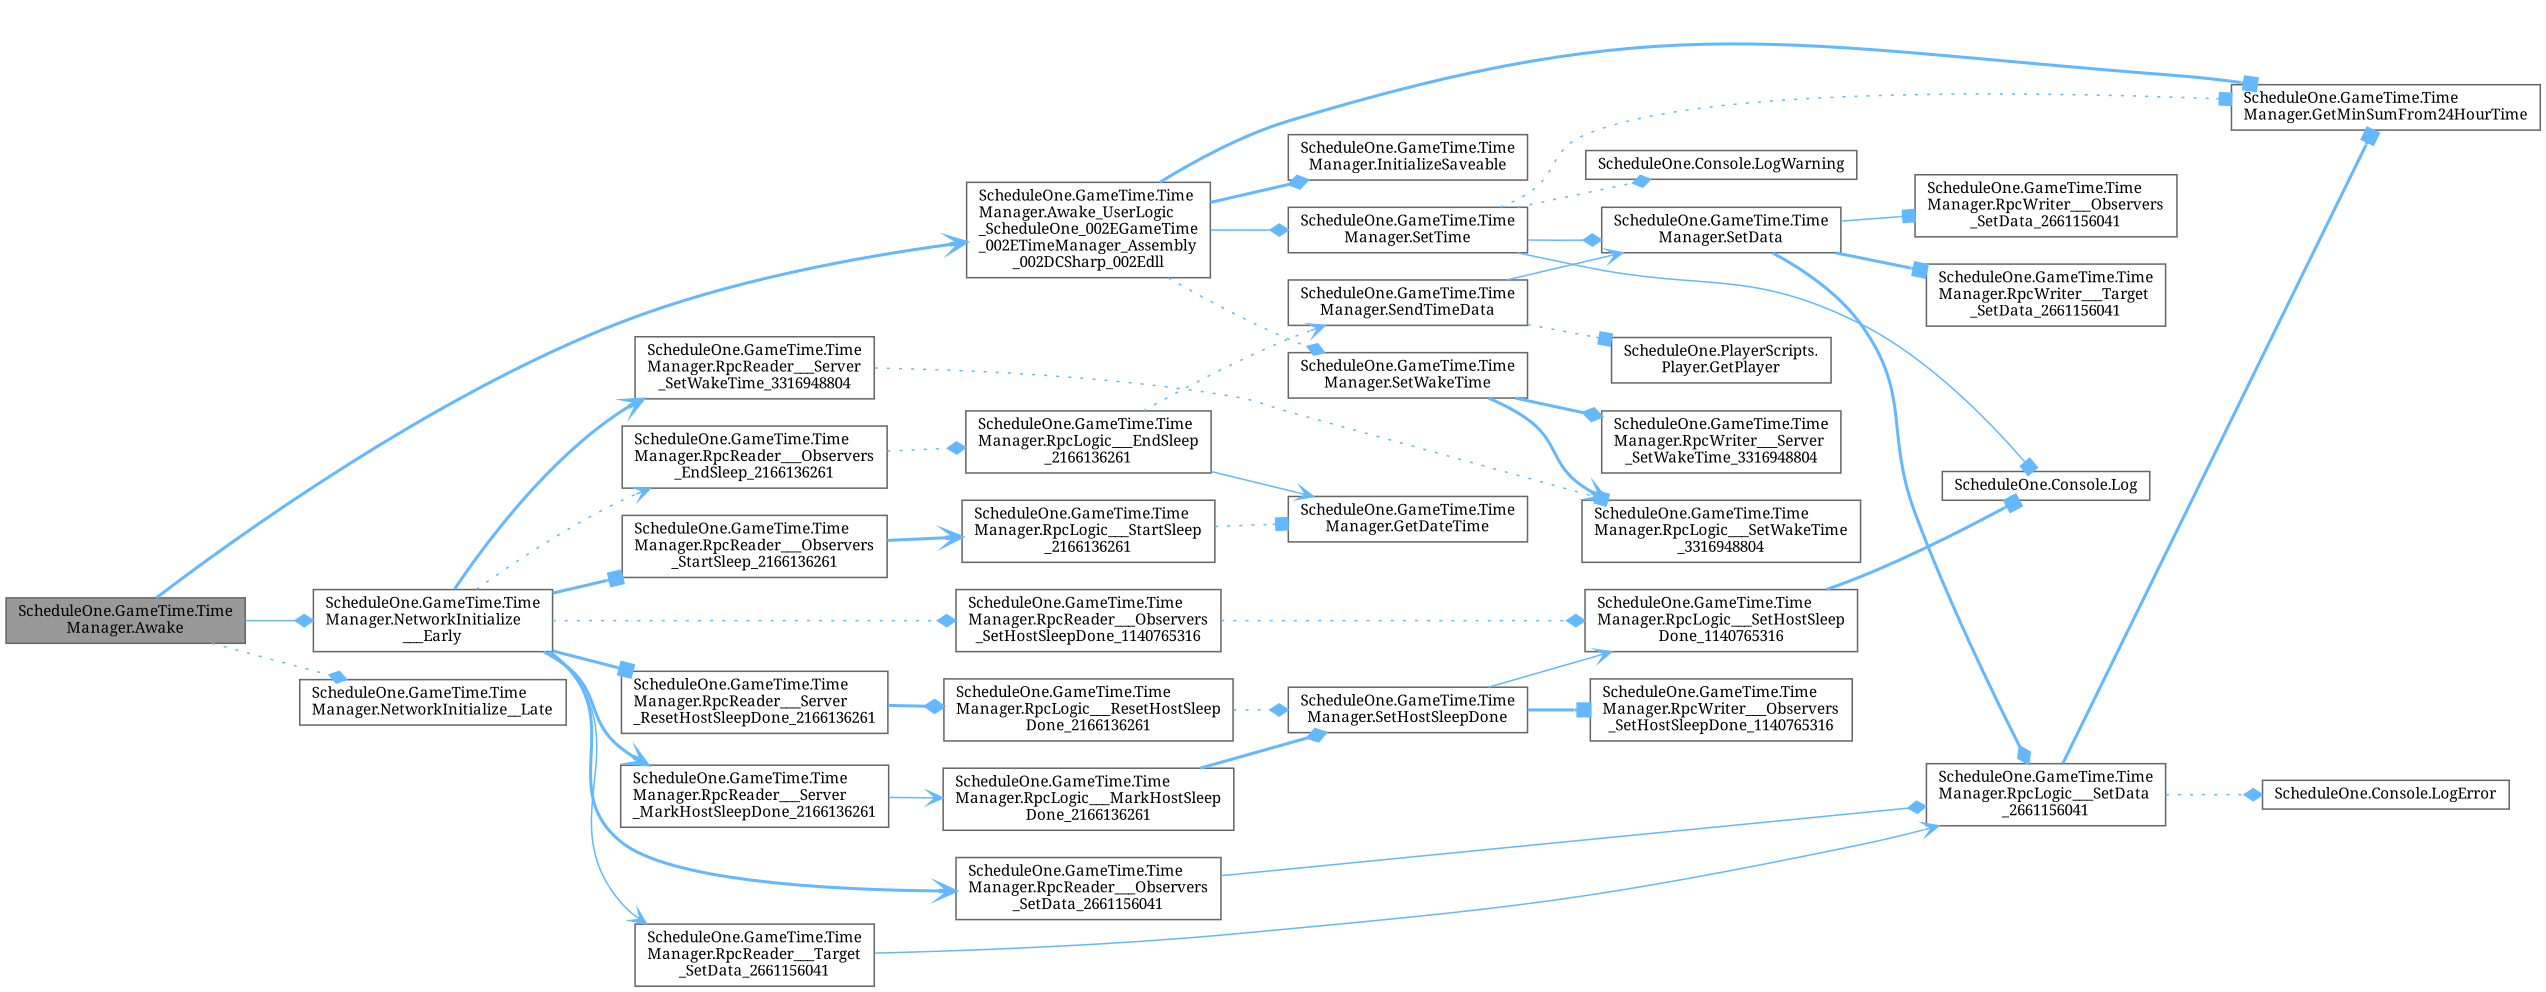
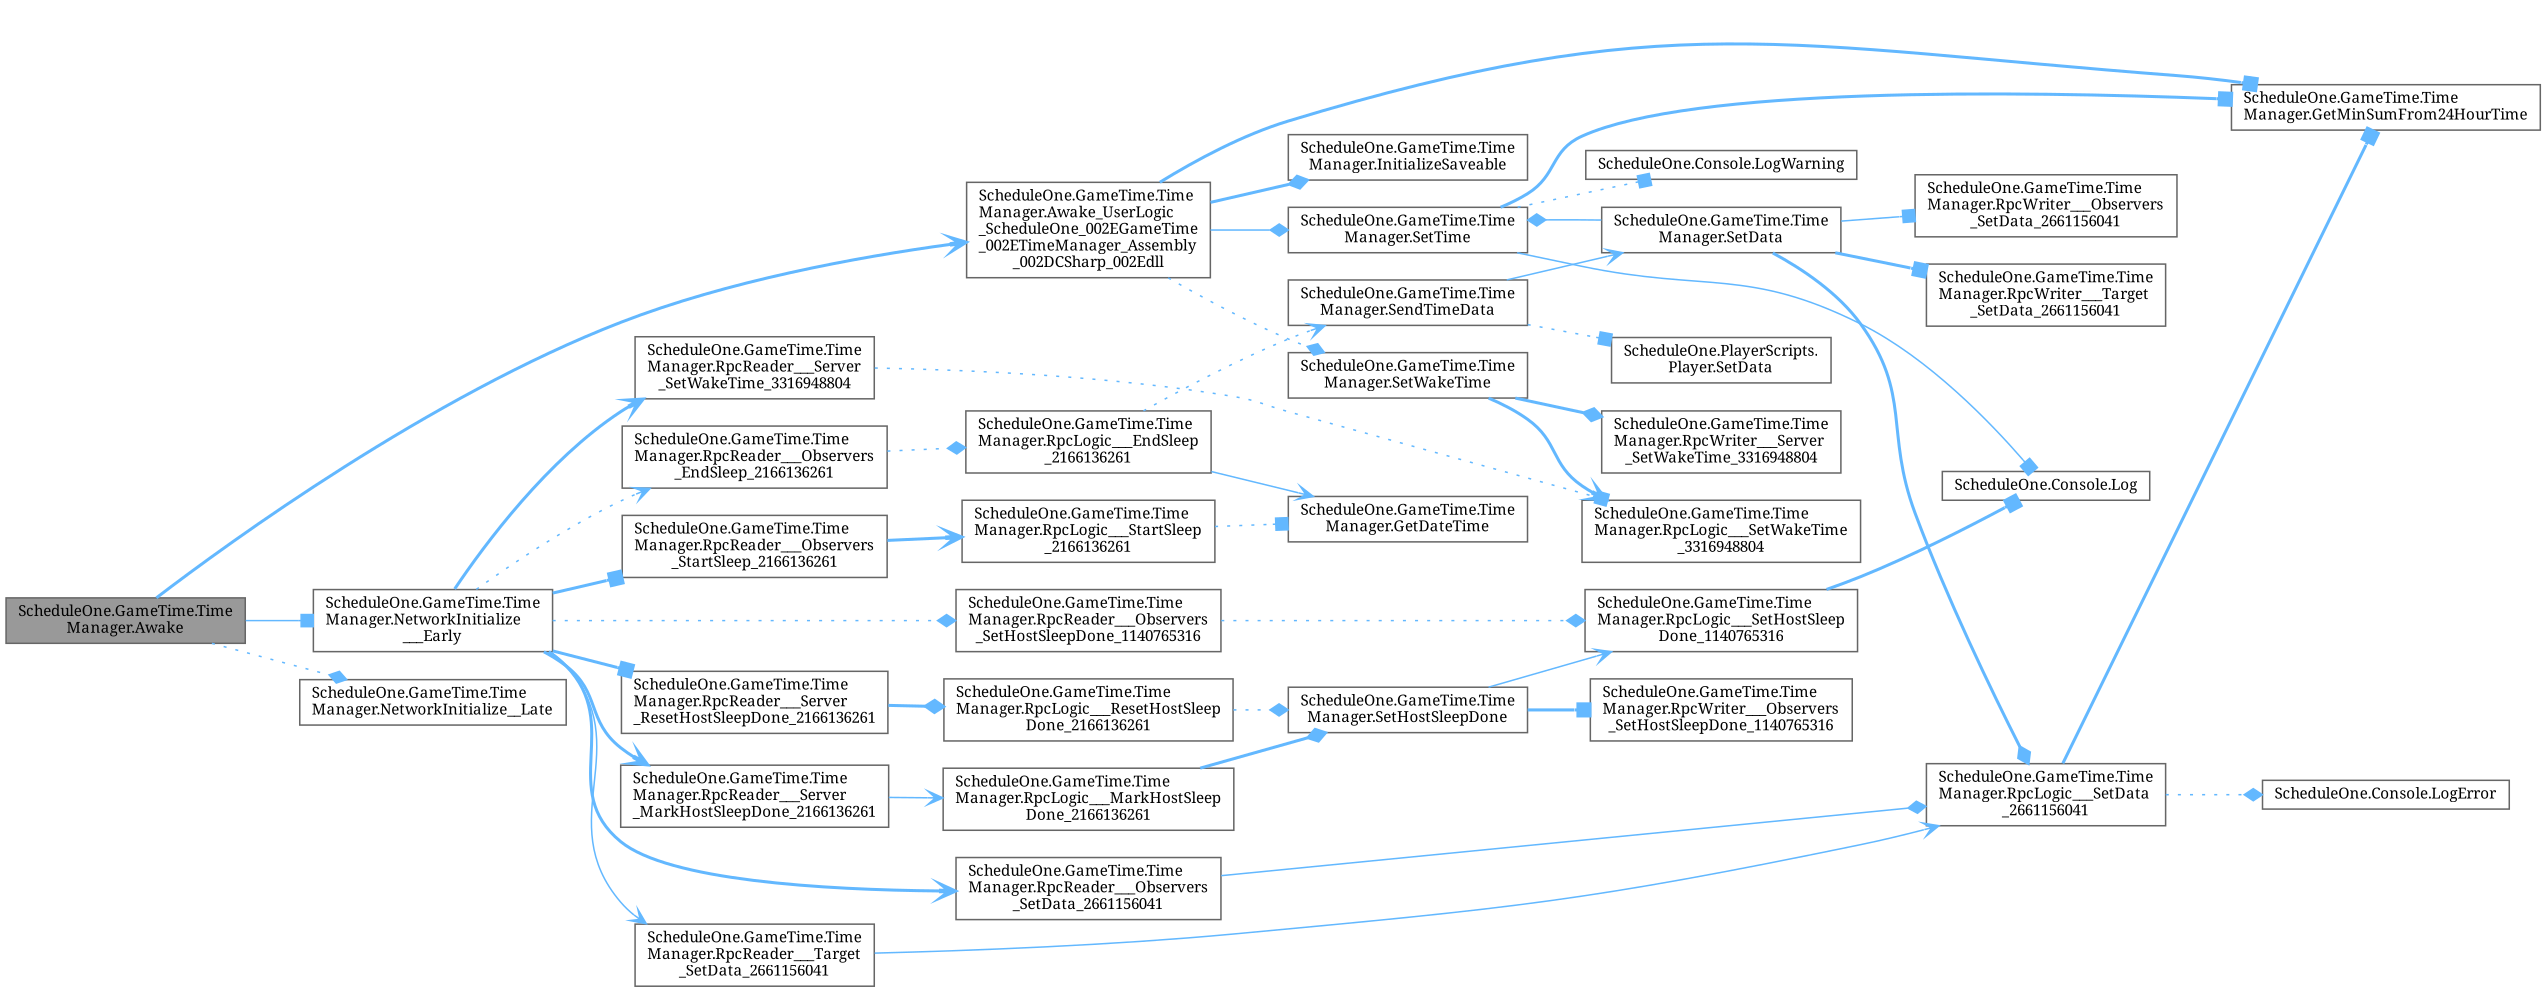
edge "ScheduleOne.GameTime.Time Manager.SetTime" -> "ScheduleOne.GameTime.Time Manager.GetMinSumFrom24HourTime": style dotted -> bold
edge "ScheduleOne.GameTime.Time Manager.SetTime" -> "ScheduleOne.Console.LogWarning": arrowhead diamond -> box
edge "ScheduleOne.GameTime.Time Manager.SetTime" -> "ScheduleOne.GameTime.Time Manager.SetData": reversed
node "ScheduleOne.PlayerScripts. Player.GetPlayer": label "ScheduleOne.PlayerScripts. Player.GetPlayer" -> "ScheduleOne.PlayerScripts. Player.SetData"
edge "ScheduleOne.GameTime.Time Manager.Awake" -> "ScheduleOne.GameTime.Time Manager.NetworkInitialize ___Early": arrowhead diamond -> box
